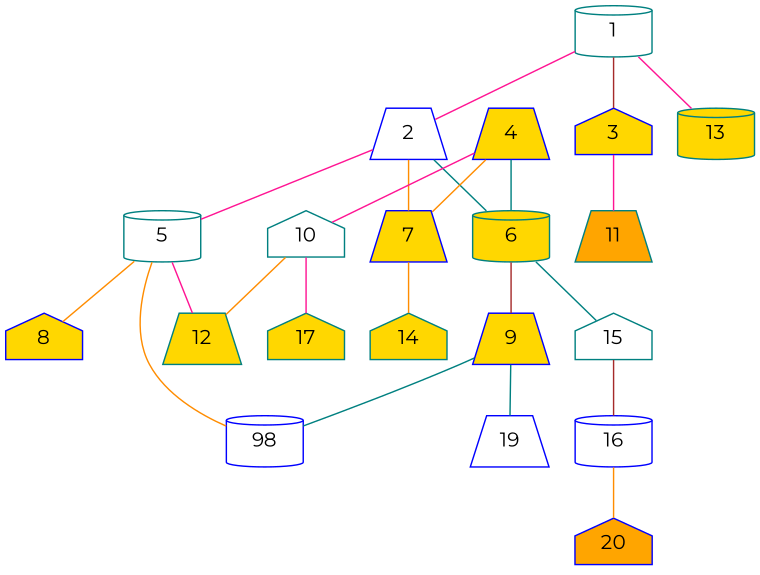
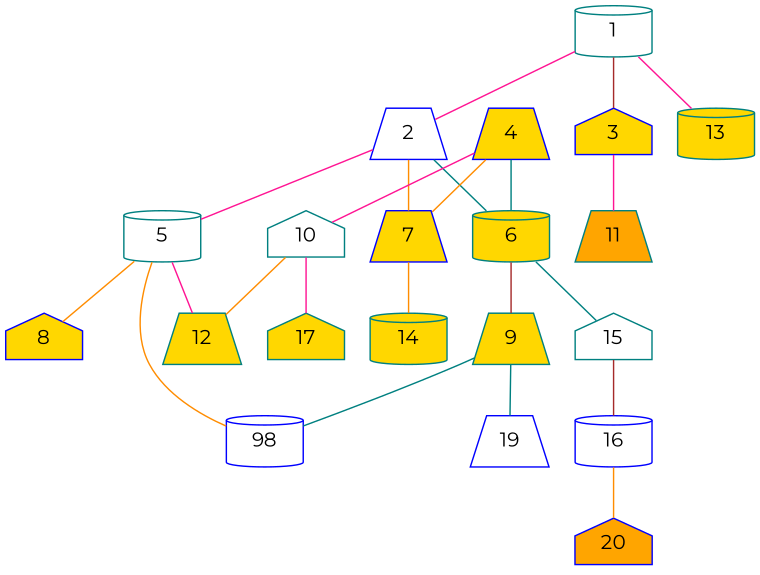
node "14": shape house -> cylinder
node "9": color blue -> teal
